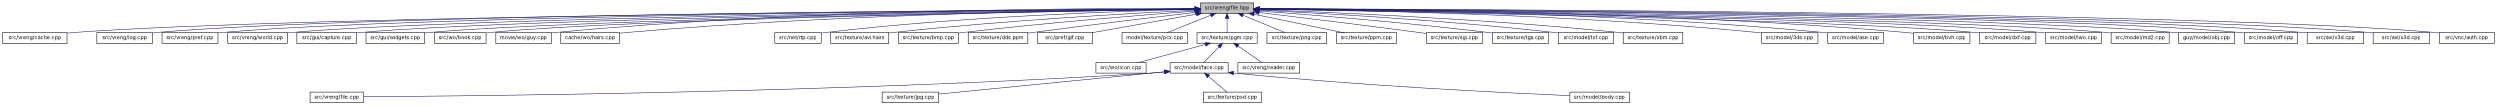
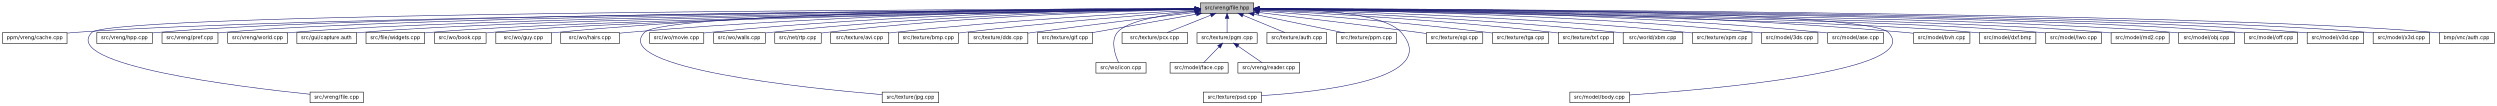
node "src/vreng/cache.cpp": label "src/vreng/cache.cpp" -> "ppm/vreng/cache.cpp"
node "src/vreng/log.cpp": label "src/vreng/log.cpp" -> "src/vreng/hpp.cpp"
node "src/gui/capture.cpp": label "src/gui/capture.cpp" -> "src/gui/capture.auth"
node "src/gui/widgets.cpp": label "src/gui/widgets.cpp" -> "src/file/widgets.cpp"
node "movie/wo/guy.cpp": label "movie/wo/guy.cpp" -> "src/wo/guy.cpp"
node "cache/wo/hairs.cpp": label "cache/wo/hairs.cpp" -> "src/wo/hairs.cpp"
node "src/wo/movie.cpp": added
node "src/wo/walls.cpp": added
node "src/texture/avi.hairs": label "src/texture/avi.hairs" -> "src/texture/avi.cpp"
node "src/texture/dds.ppm": label "src/texture/dds.ppm" -> "src/texture/dds.cpp"
node "src/pref/gif.cpp": label "src/pref/gif.cpp" -> "src/texture/gif.cpp"
node "model/texture/pcx.cpp": label "model/texture/pcx.cpp" -> "src/texture/pcx.cpp"
node "src/texture/png.cpp": label "src/texture/png.cpp" -> "src/texture/auth.cpp"
node "src/model/txf.cpp": label "src/model/txf.cpp" -> "src/texture/txf.cpp"
node "src/texture/xbm.cpp": label "src/texture/xbm.cpp" -> "src/world/xbm.cpp"
node "src/texture/xpm.cpp": added
node "src/model/dxf.cpp": label "src/model/dxf.cpp" -> "src/model/dxf.bmp"
node "guy/model/obj.cpp": label "guy/model/obj.cpp" -> "src/model/obj.cpp"
node "src/avi/v3d.cpp": label "src/avi/v3d.cpp" -> "src/model/v3d.cpp"
node "src/avi/x3d.cpp": label "src/avi/x3d.cpp" -> "src/model/x3d.cpp"
node "src/vnc/auth.cpp": label "src/vnc/auth.cpp" -> "bmp/vnc/auth.cpp"
edge "src/wo/icon.cpp" -> "src/texture/pgm.cpp": now "src/wo/icon.cpp" -> "src/vreng/file.hpp"
edge "src/texture/jpg.cpp" -> "src/model/face.cpp": now "src/texture/jpg.cpp" -> "src/vreng/file.hpp"
edge "src/texture/psd.cpp" -> "src/model/face.cpp": now "src/texture/psd.cpp" -> "src/vreng/file.hpp"
edge "src/model/body.cpp" -> "src/model/face.cpp": now "src/model/body.cpp" -> "src/vreng/file.hpp"
edge "src/vreng/file.cpp" -> "src/model/face.cpp": now "src/vreng/file.cpp" -> "src/vreng/file.hpp"
